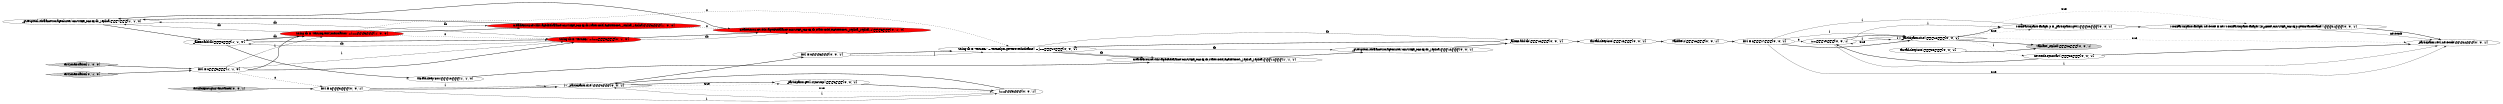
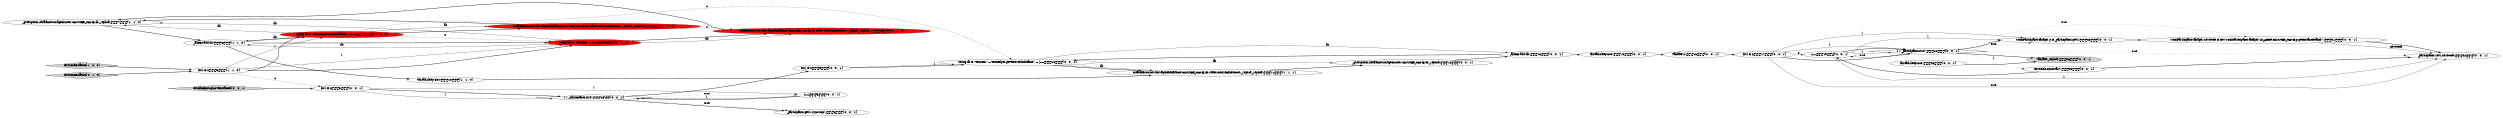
edge "i < _participants.size()@@@18@@@['0', '0', '1']" -> "i++@@@19@@@['0', '0', '1']": style dotted -> solid
edge "_participants.get(i).syncStop()@@@6@@@['0', '0', '1']" -> "i++@@@5@@@['0', '0', '1']": removed
